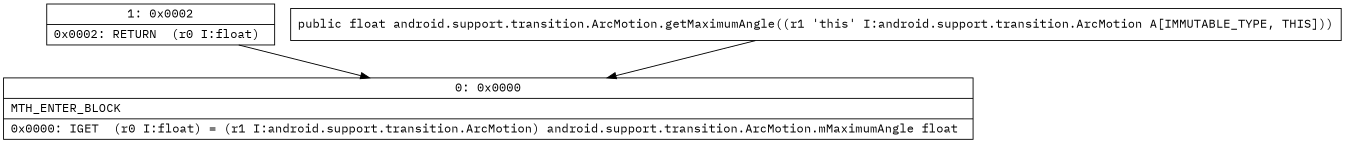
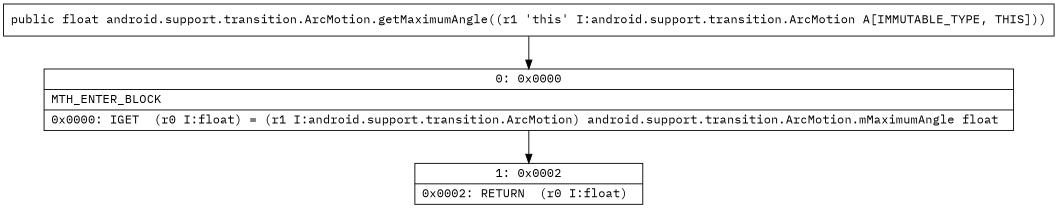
edge "1: 0x0002" -> "0: 0x0000": reversed
